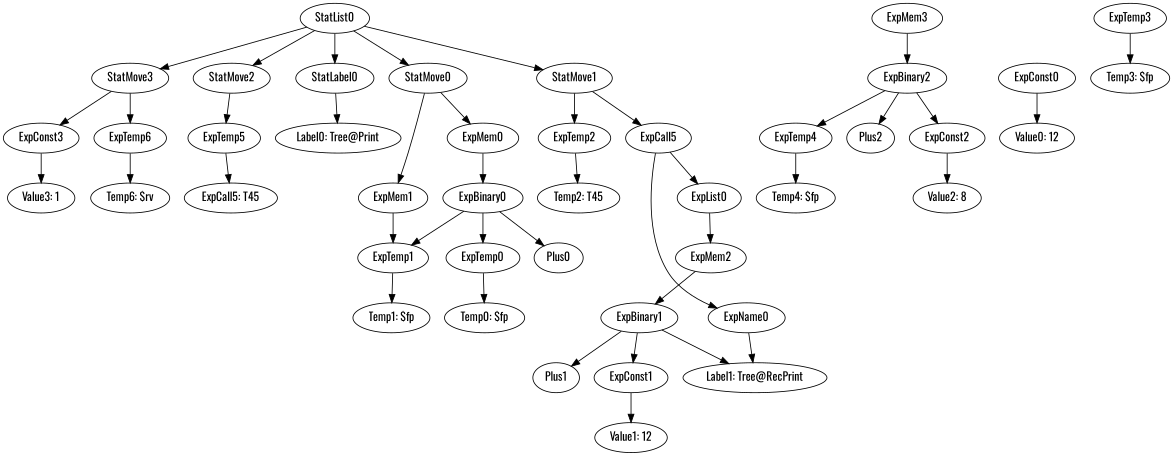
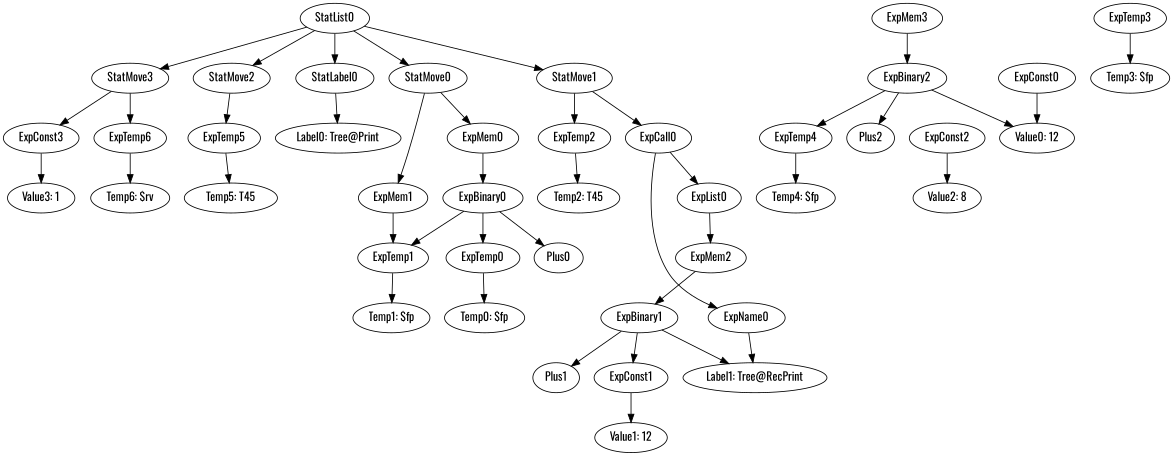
edge "ExpBinary2" -> "ExpConst2": now "ExpBinary2" -> "Value0: 12"
node "ExpCall5": label "ExpCall5" -> "ExpCall0"
node "ExpCall5: T45": label "ExpCall5: T45" -> "Temp5: T45"
